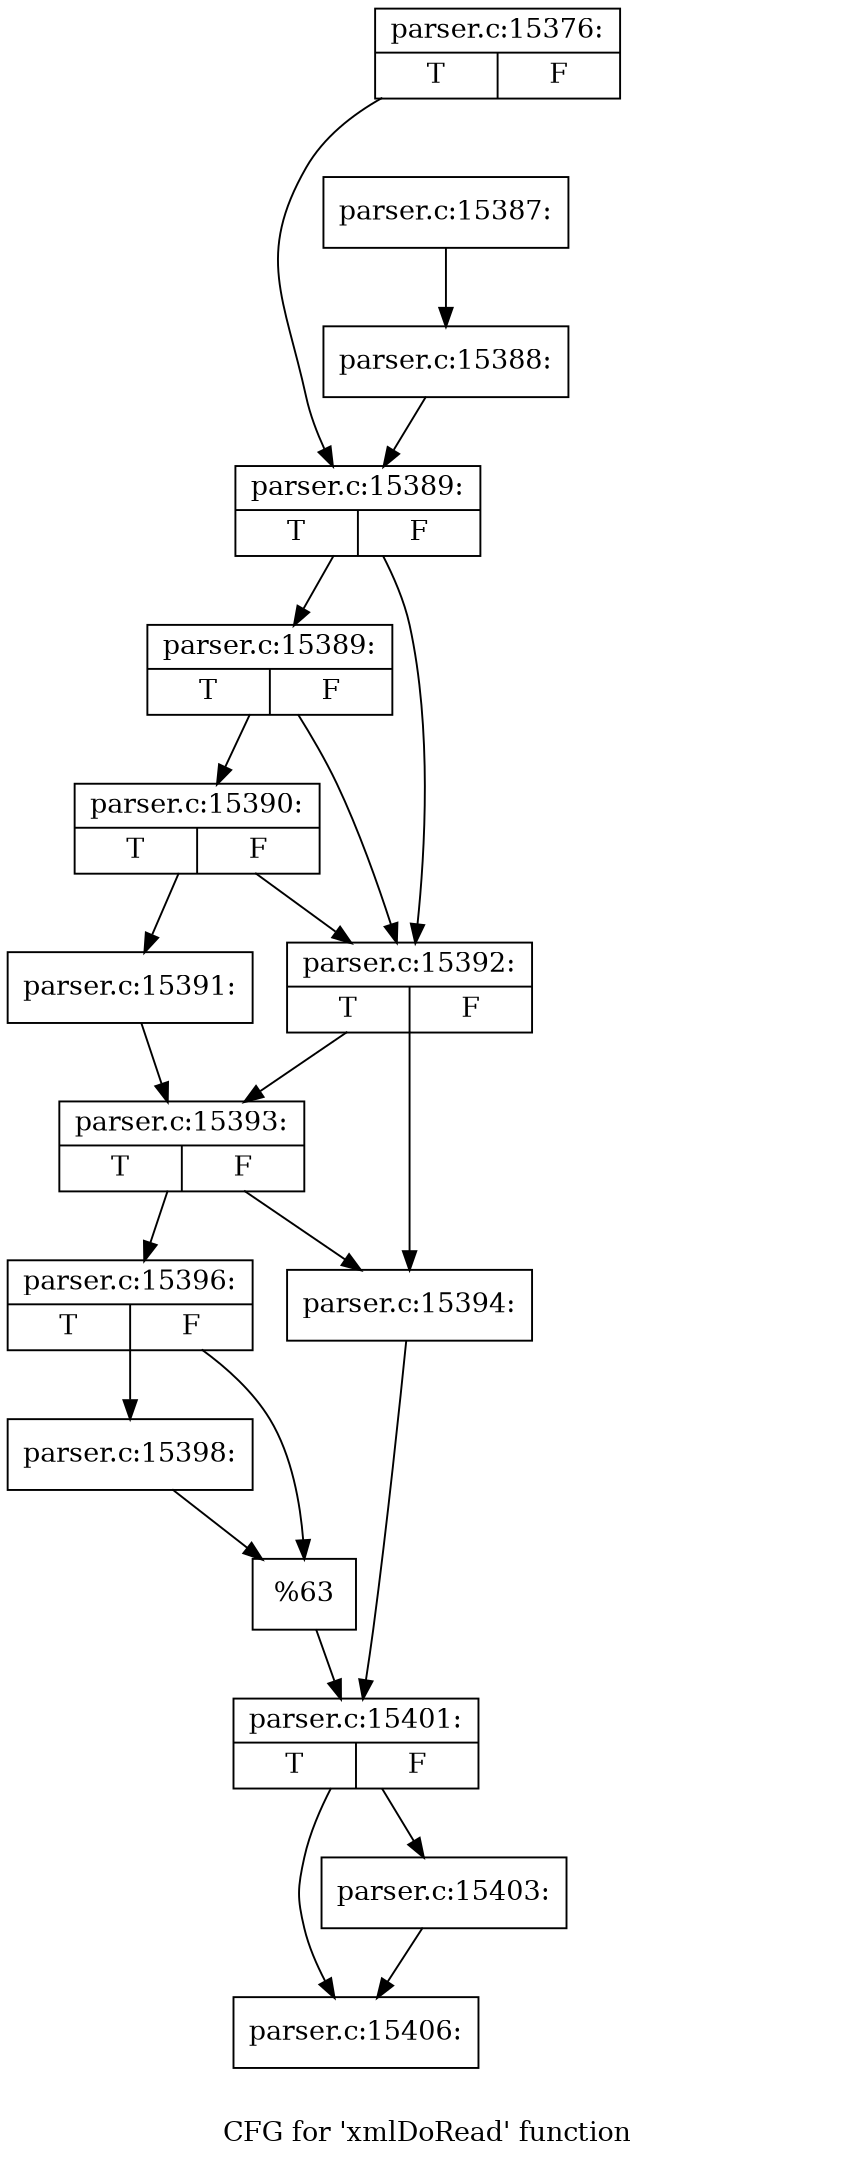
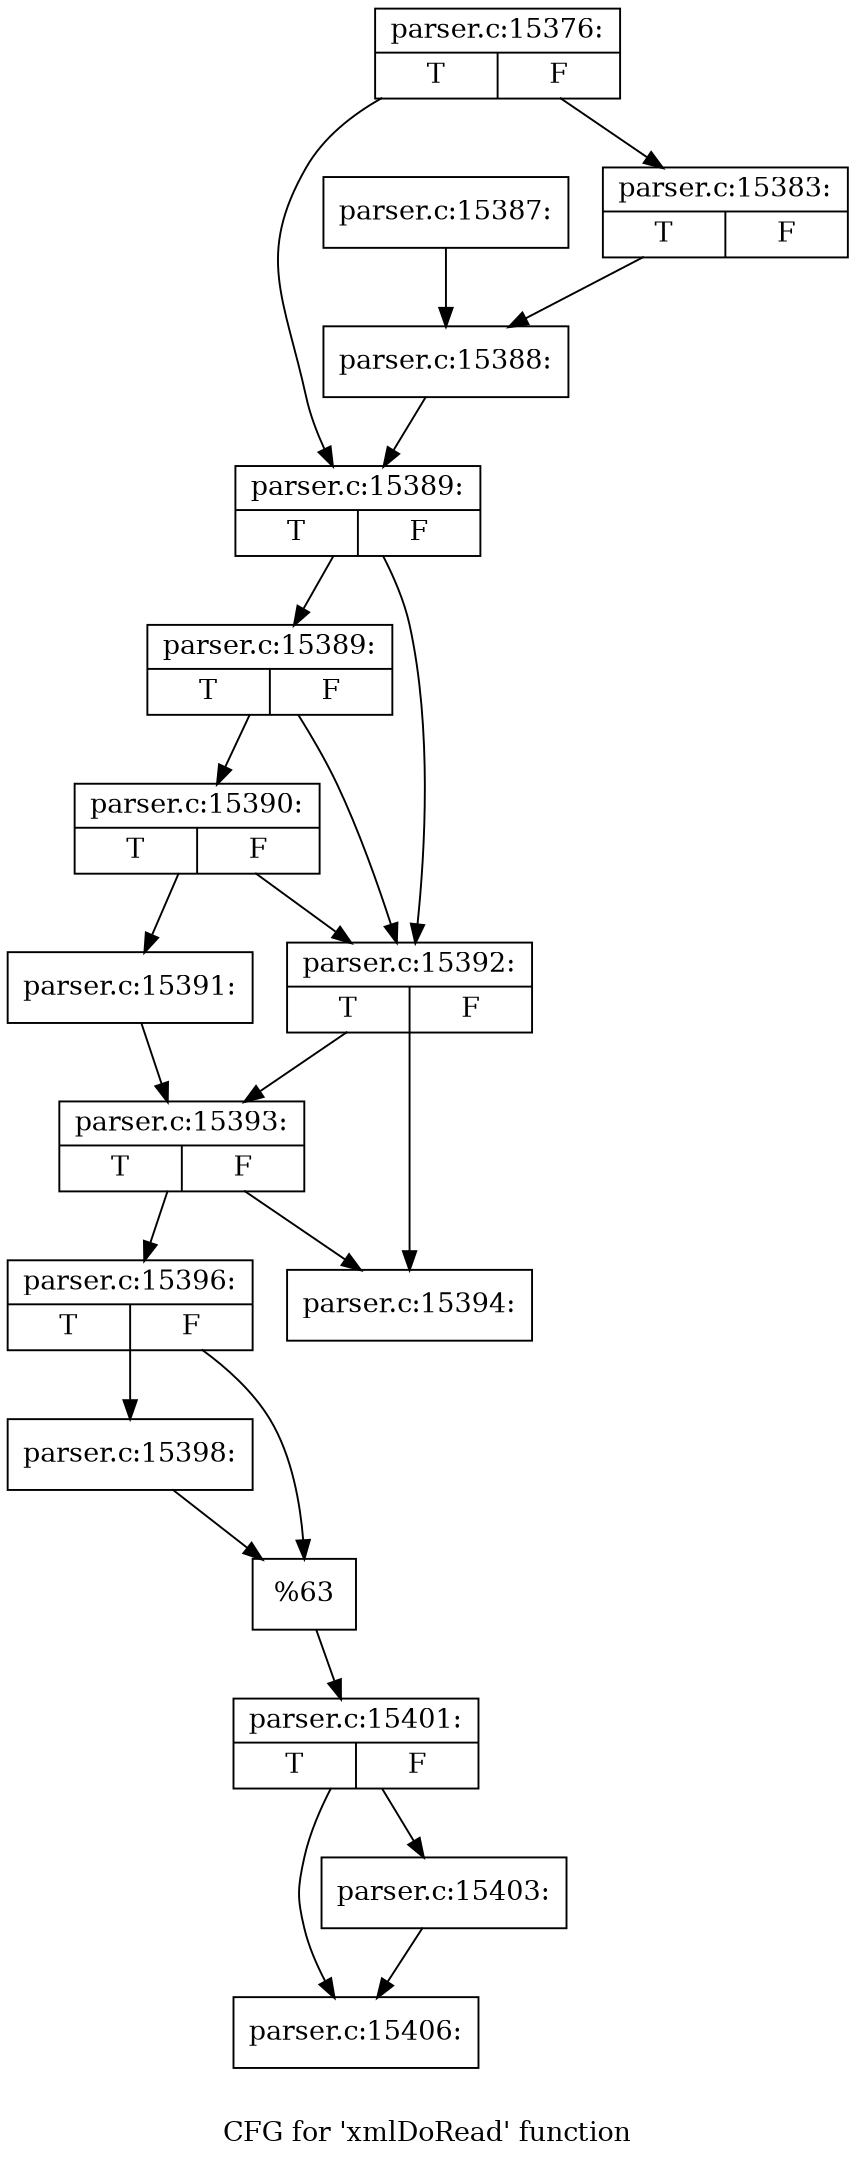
node "parser.c:15383:": added
edge "parser.c:15394:" -> "parser.c:15401:": removed
